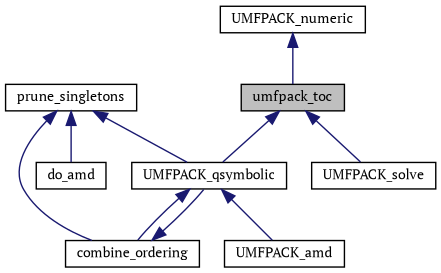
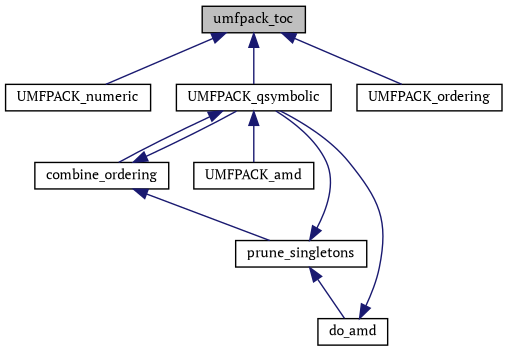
edge "umfpack_toc" -> "UMFPACK_numeric": reversed
node "UMFPACK_solve": label "UMFPACK_solve" -> "UMFPACK_ordering"
edge "UMFPACK_qsymbolic" -> "do_amd": added
edge "combine_ordering" -> "prune_singletons": reversed
